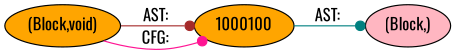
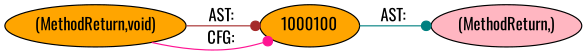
node "(Block,void)": label "(Block,void)" -> "(MethodReturn,void)"
node "(Block,)": label "(Block,)" -> "(MethodReturn,)"
